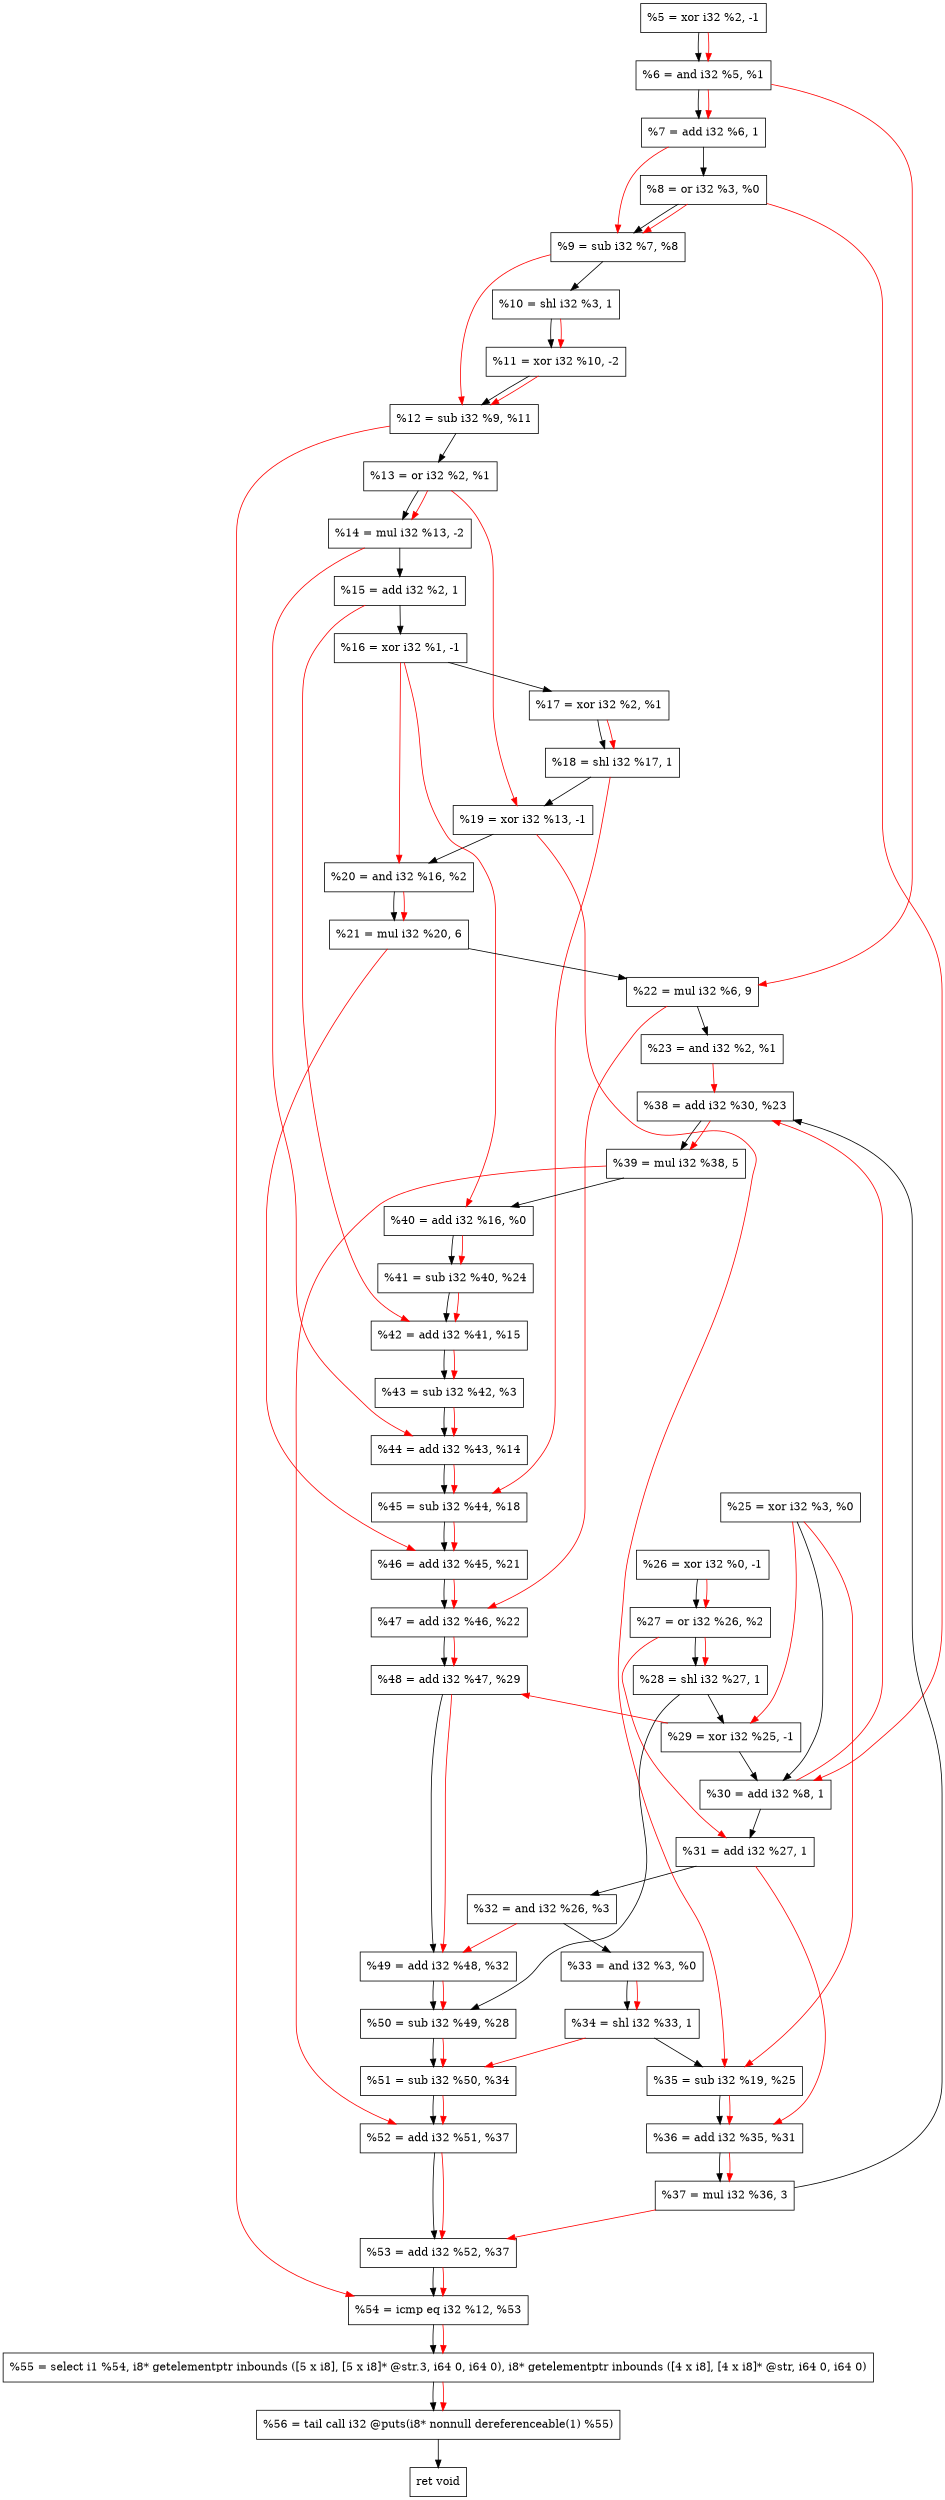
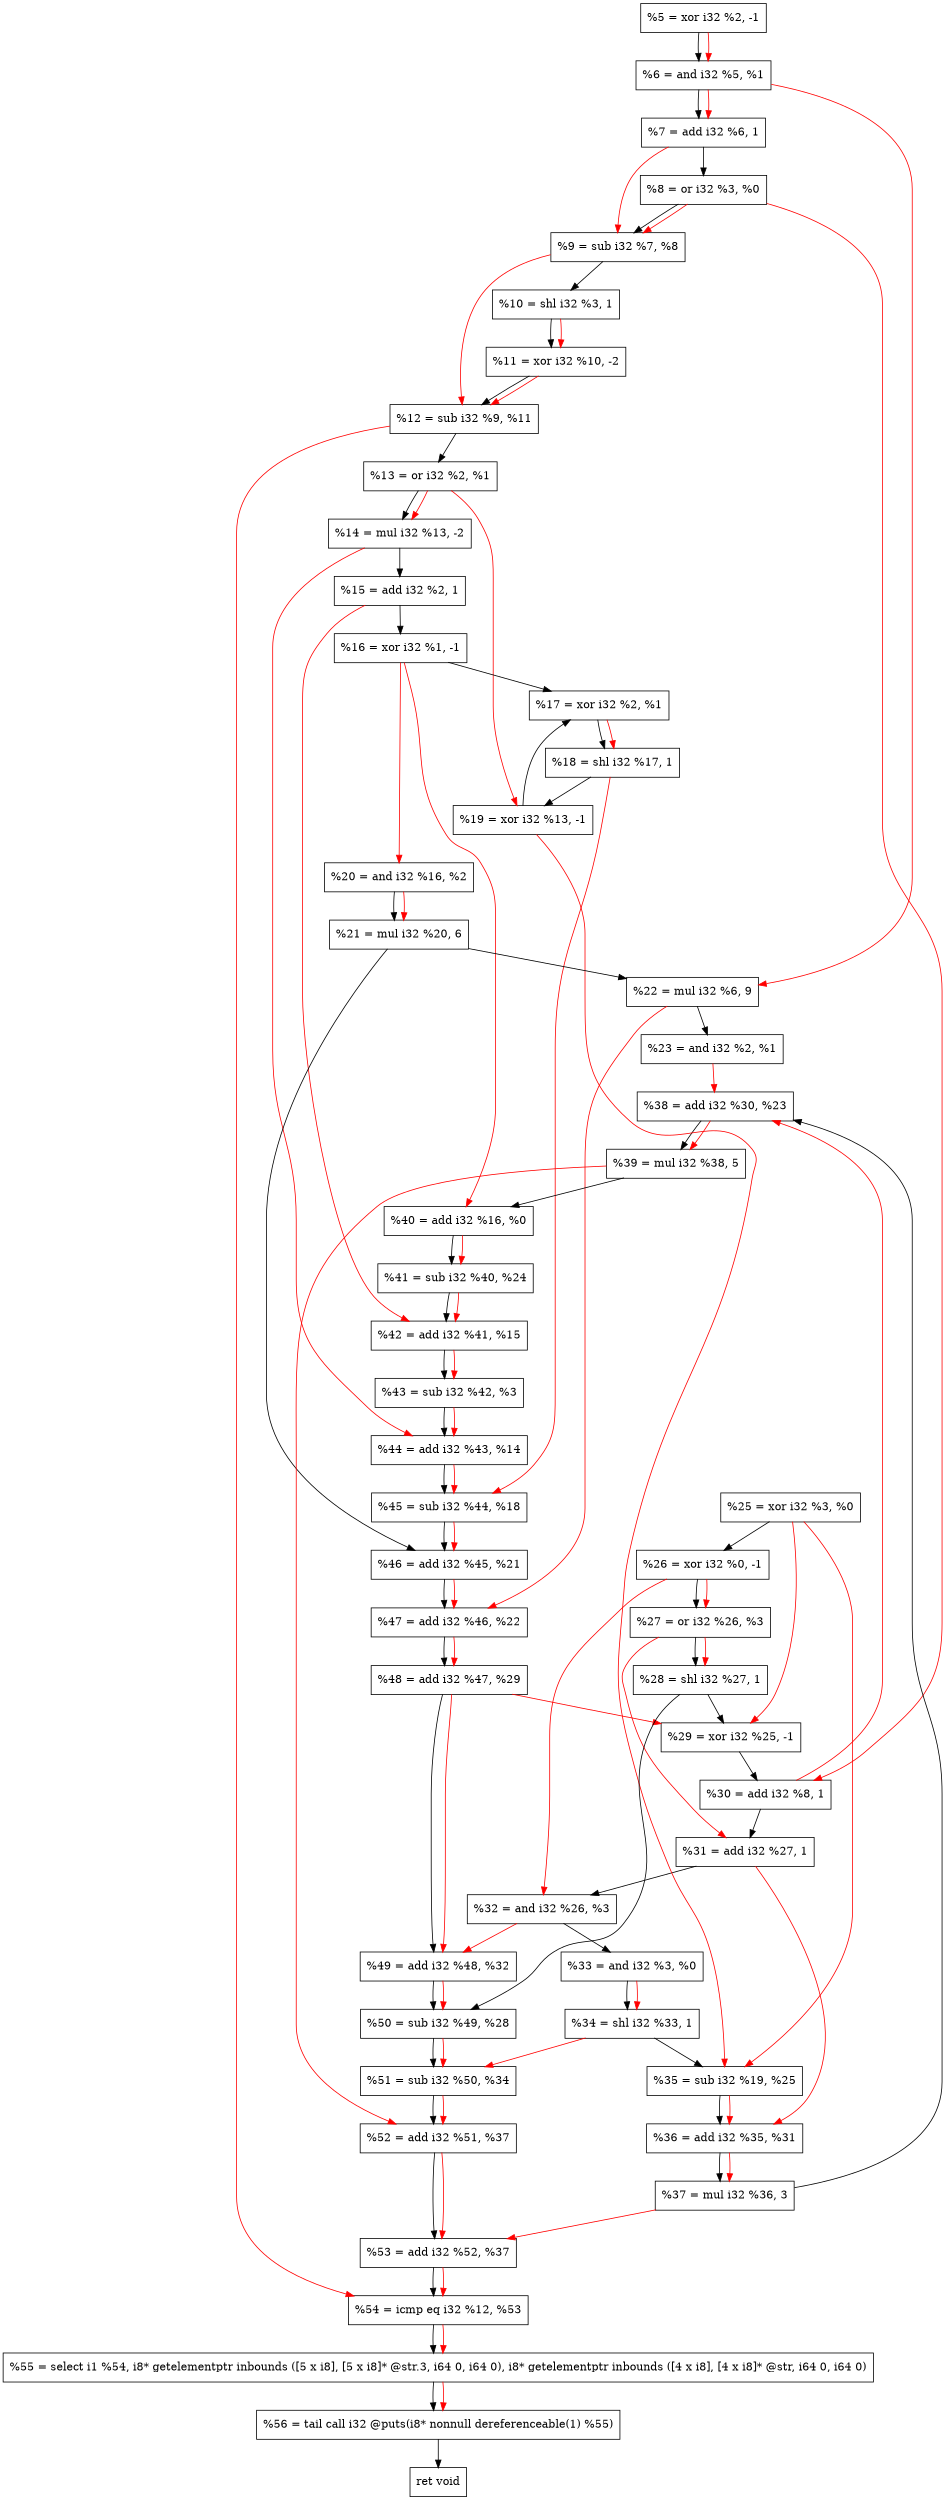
edge "%19 = xor i32 %13, -1" -> "%20 = and i32 %16, %2": now "%19 = xor i32 %13, -1" -> "%17 = xor i32 %2, %1"
edge "%21 = mul i32 %20, 6" -> "%46 = add i32 %45, %21": color red -> black
node "%27 = or i32 %26, %2": label "%27 = or i32 %26, %2" -> "%27 = or i32 %26, %3"
edge "%25 = xor i32 %3, %0" -> "%30 = add i32 %8, 1": now "%25 = xor i32 %3, %0" -> "%26 = xor i32 %0, -1"
edge "%26 = xor i32 %0, -1" -> "%32 = and i32 %26, %3": added
edge "%29 = xor i32 %25, -1" -> "%48 = add i32 %47, %29": reversed
